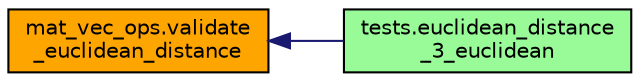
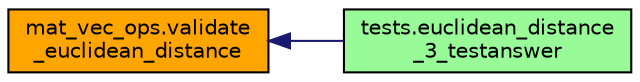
node "tests.euclidean_distance _3_euclidean": label "tests.euclidean_distance _3_euclidean" -> "tests.euclidean_distance _3_testanswer"
